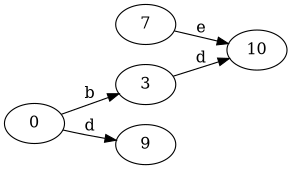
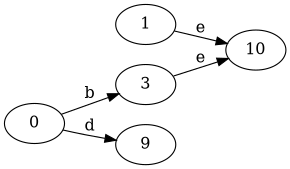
node "7": label "7" -> "1"
edge "3" -> "10": label "d" -> "e"
